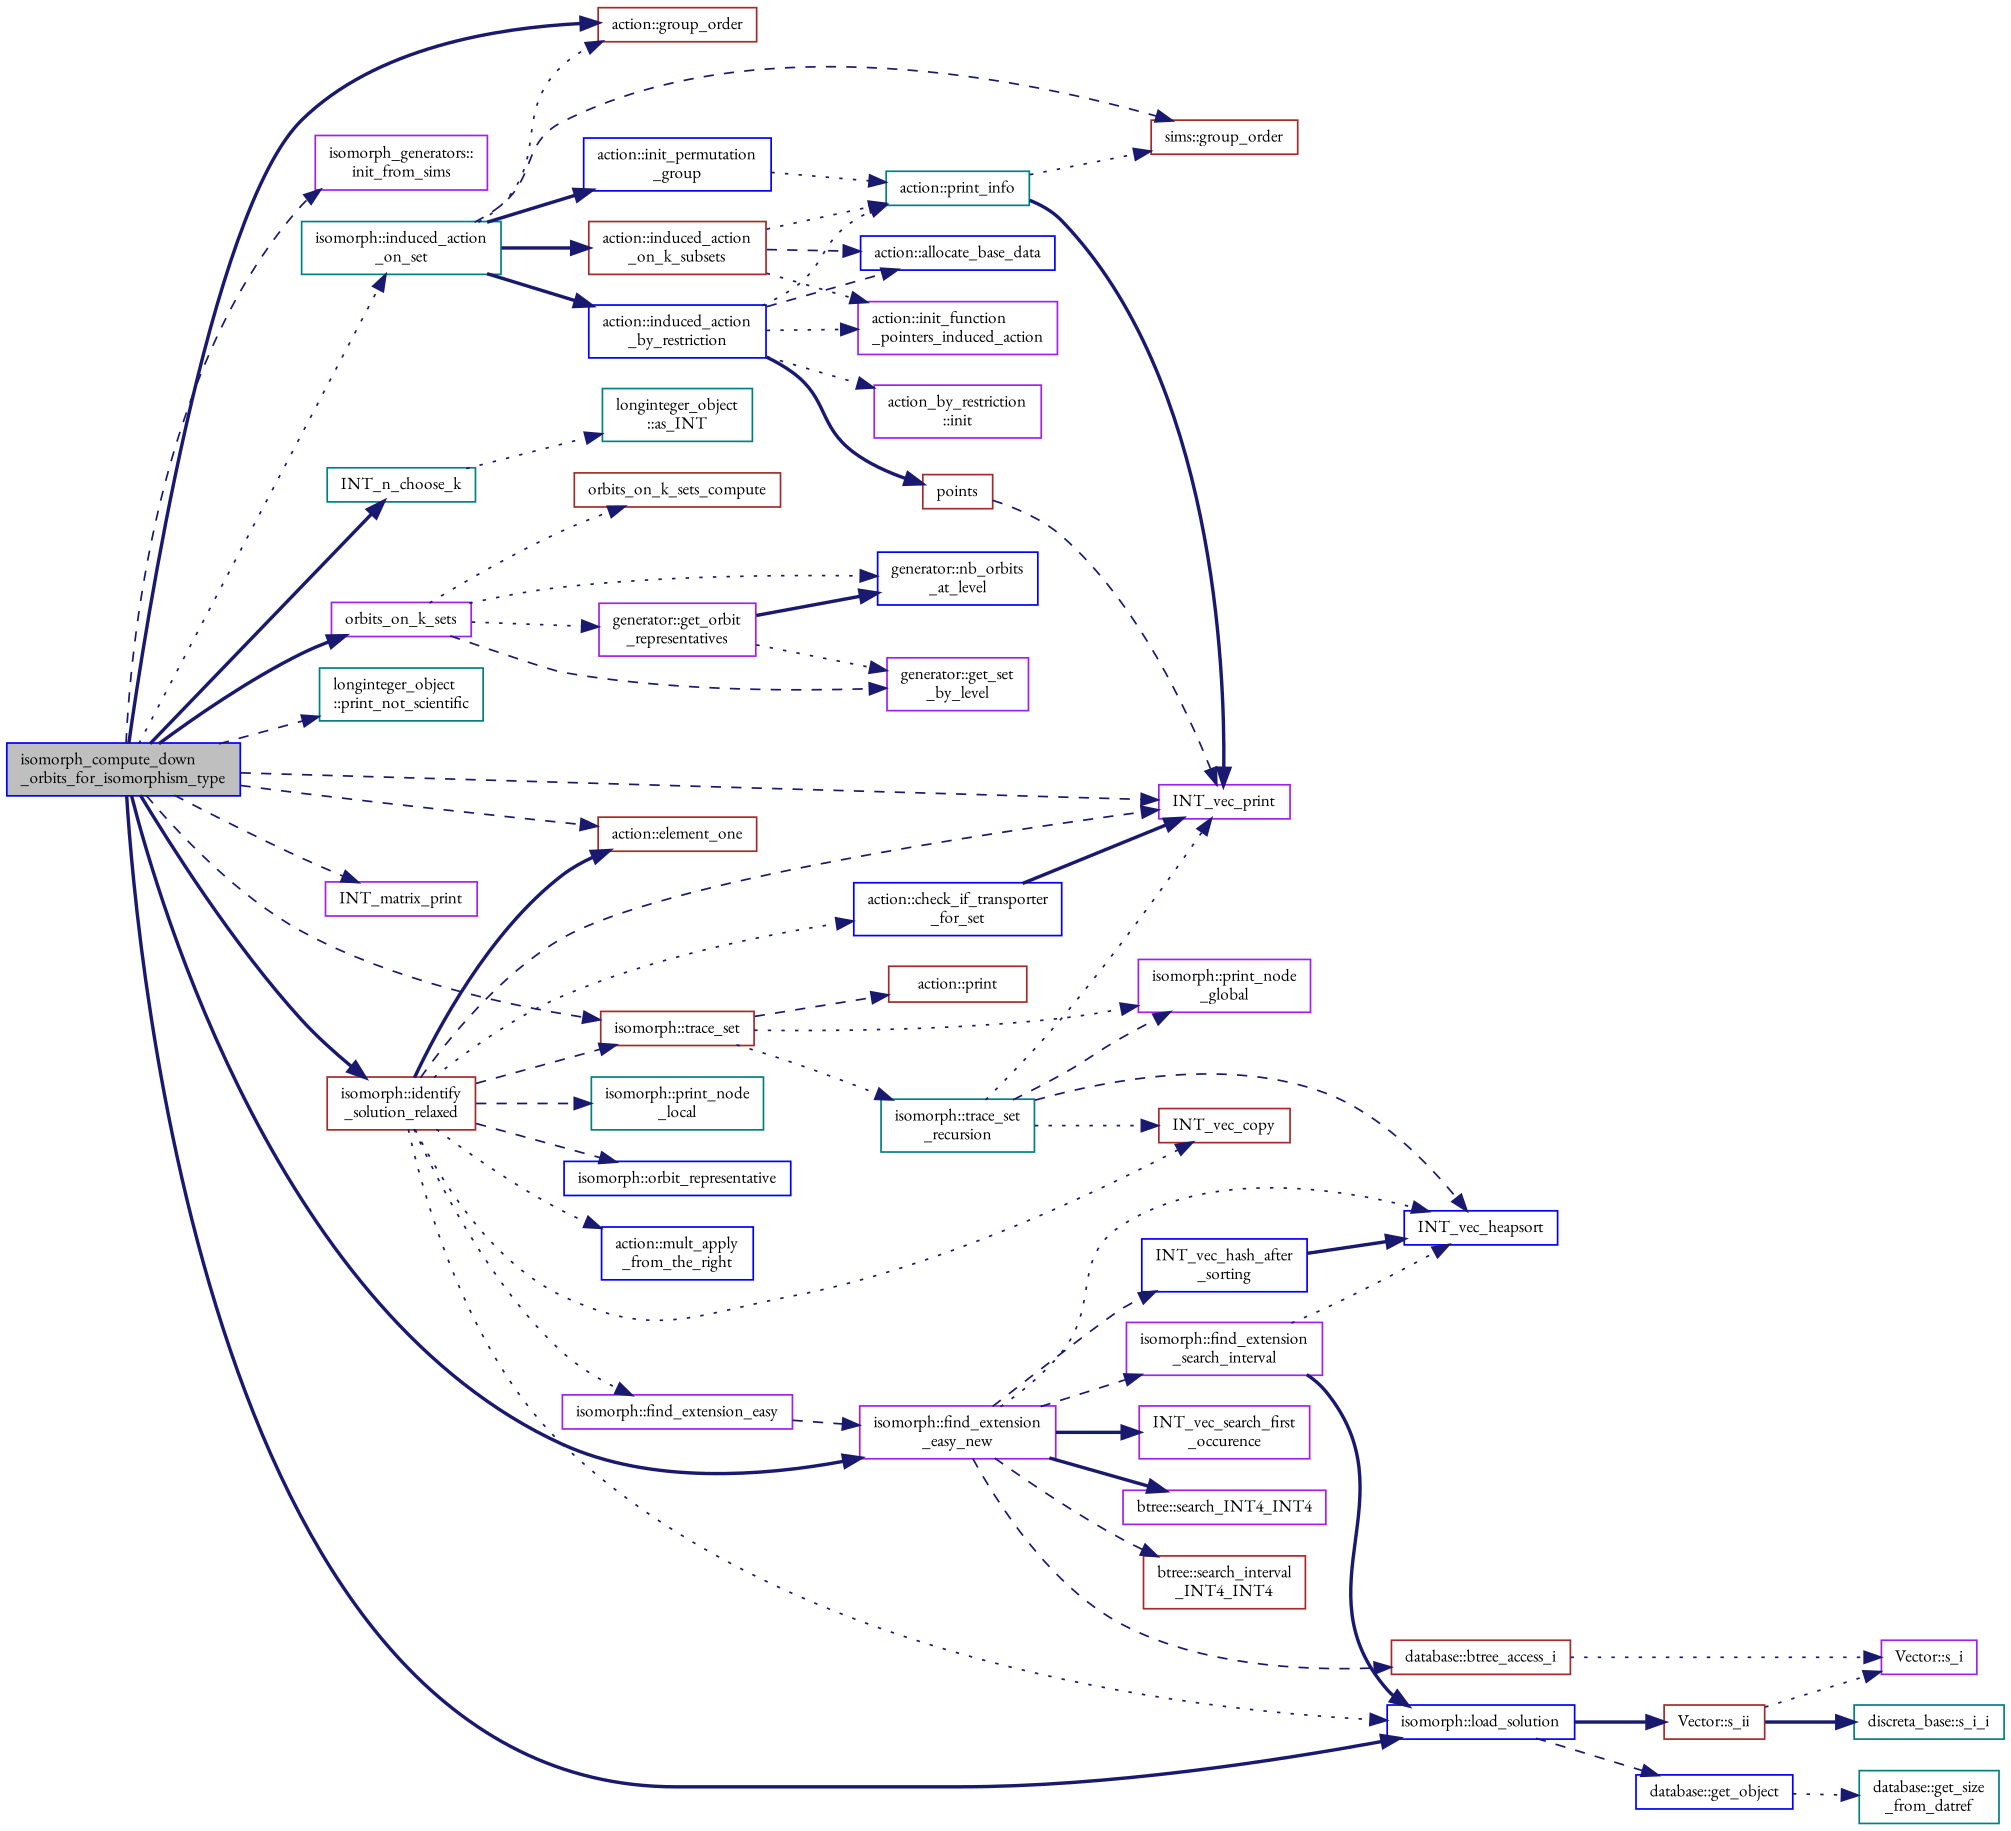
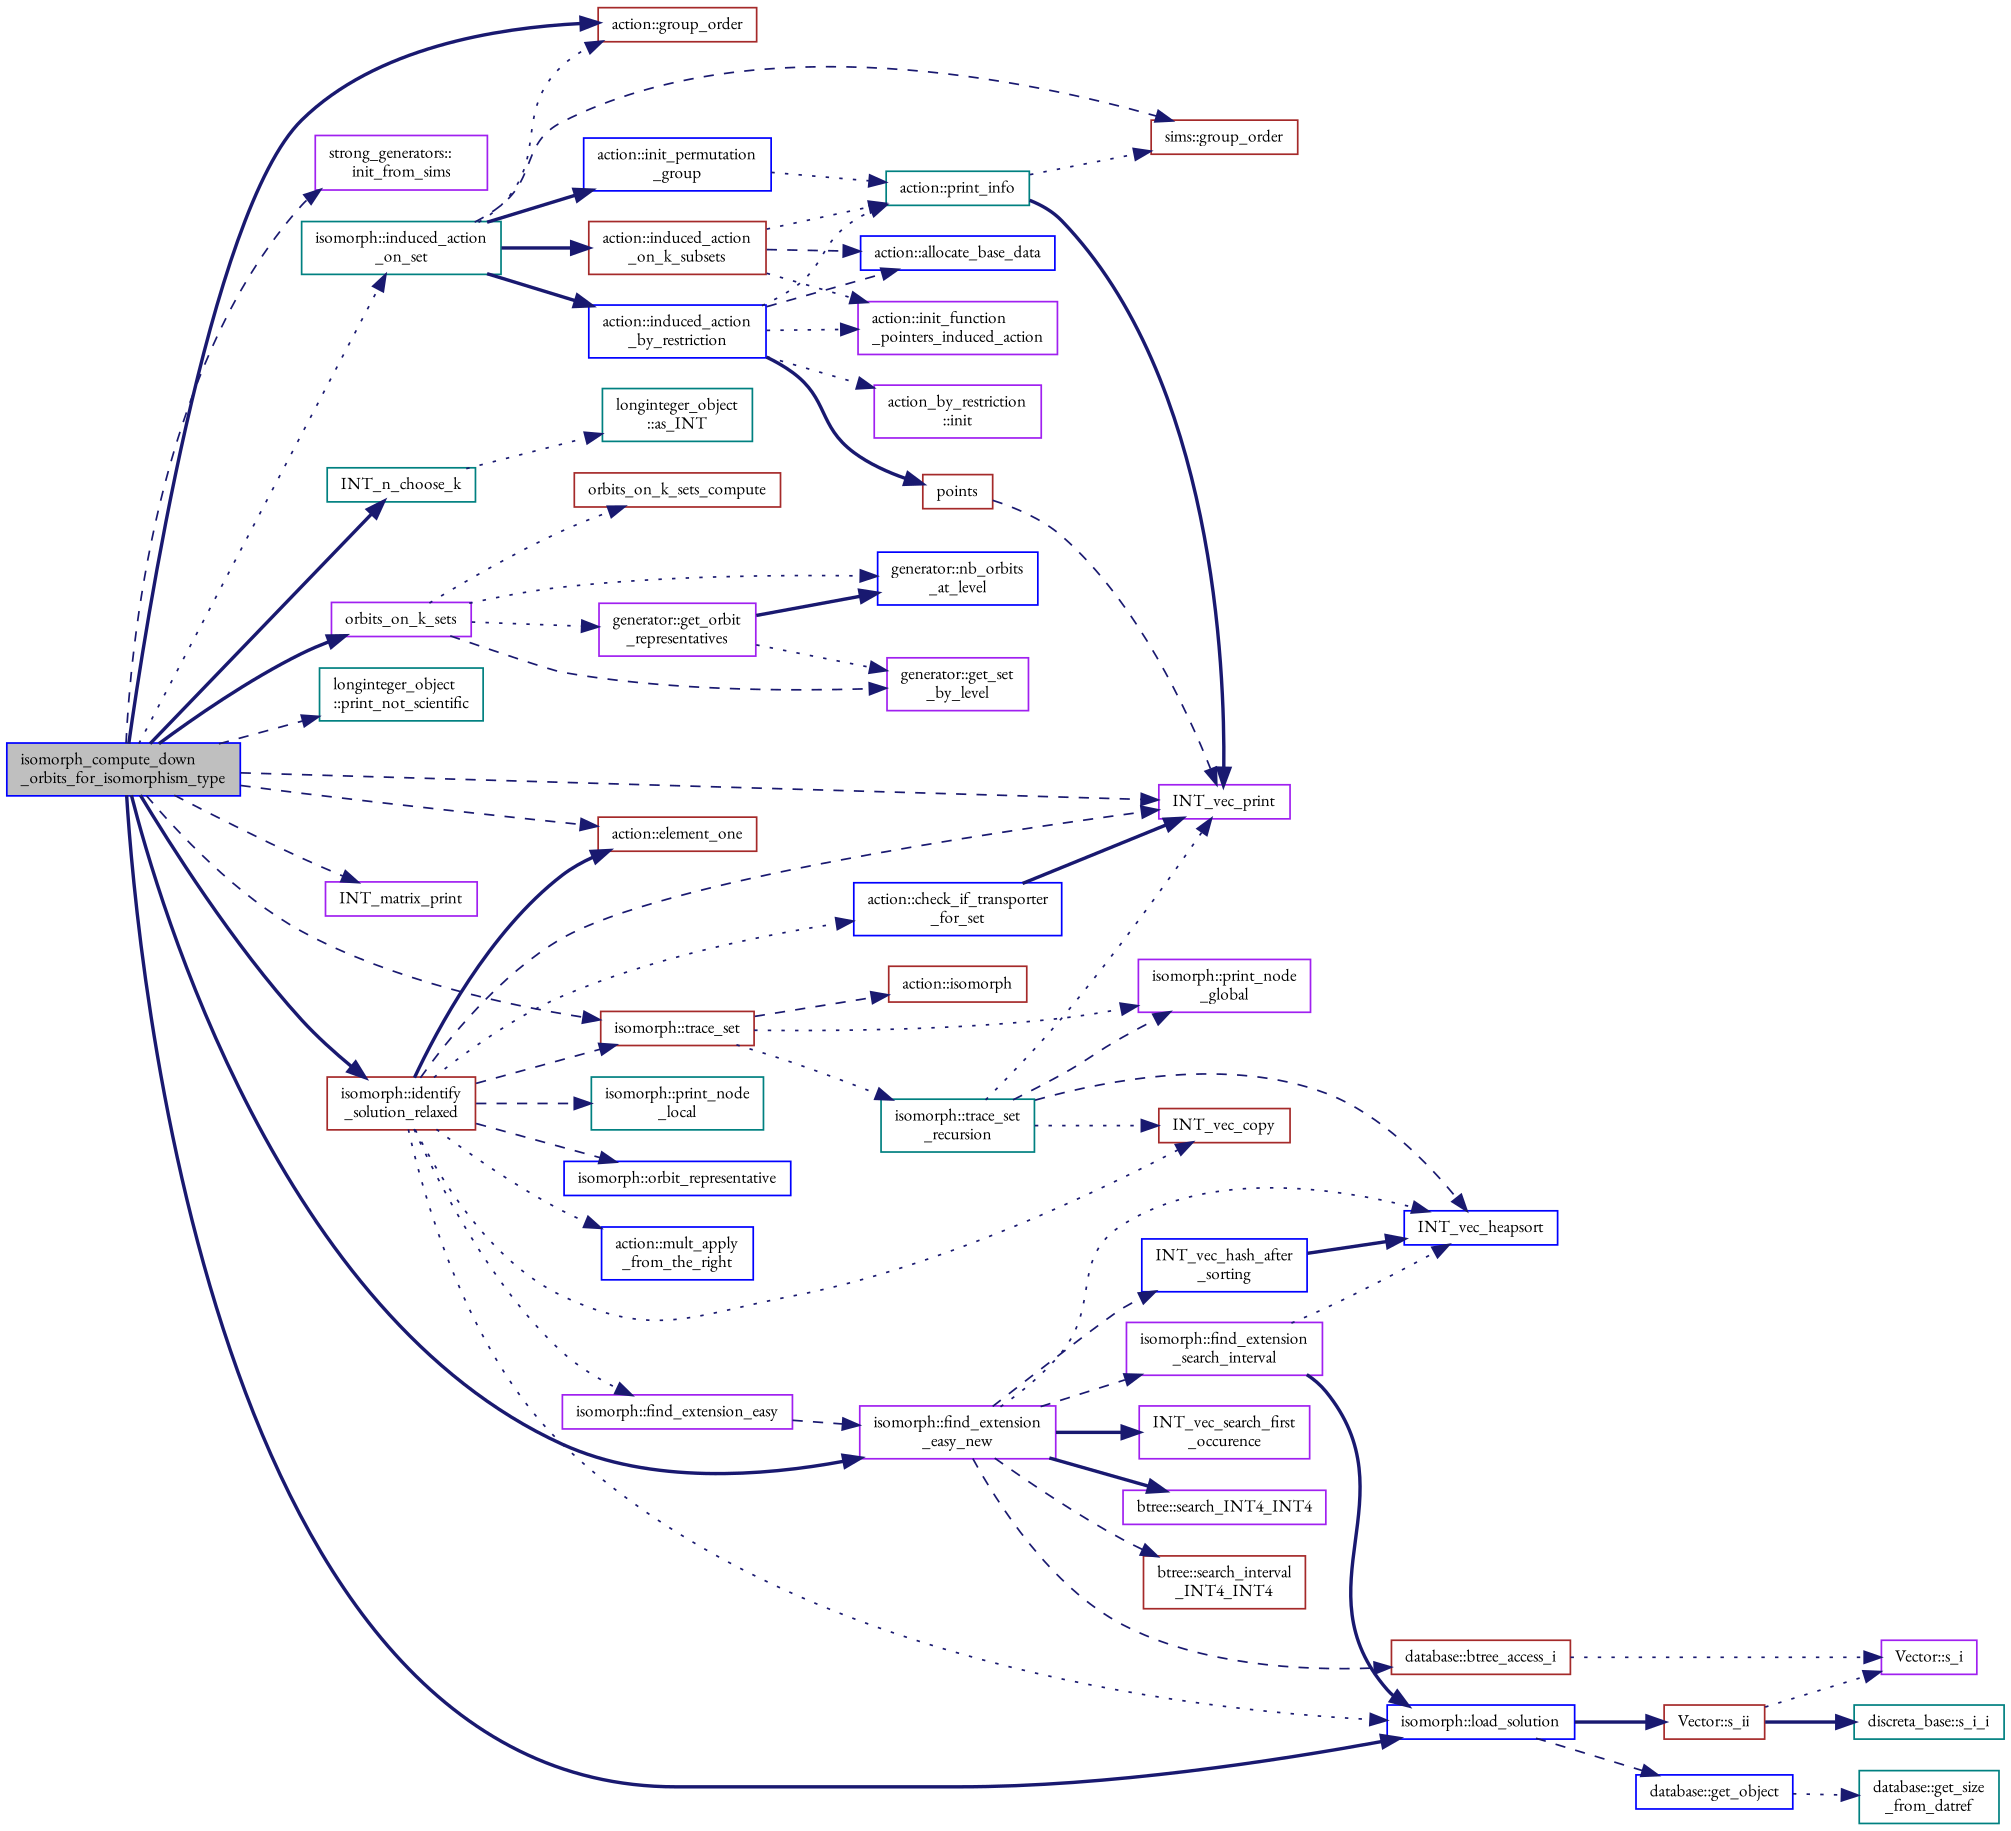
node "isomorph_generators:: init_from_sims": label "isomorph_generators:: init_from_sims" -> "strong_generators:: init_from_sims"
node "action::print": label "action::print" -> "action::isomorph"
